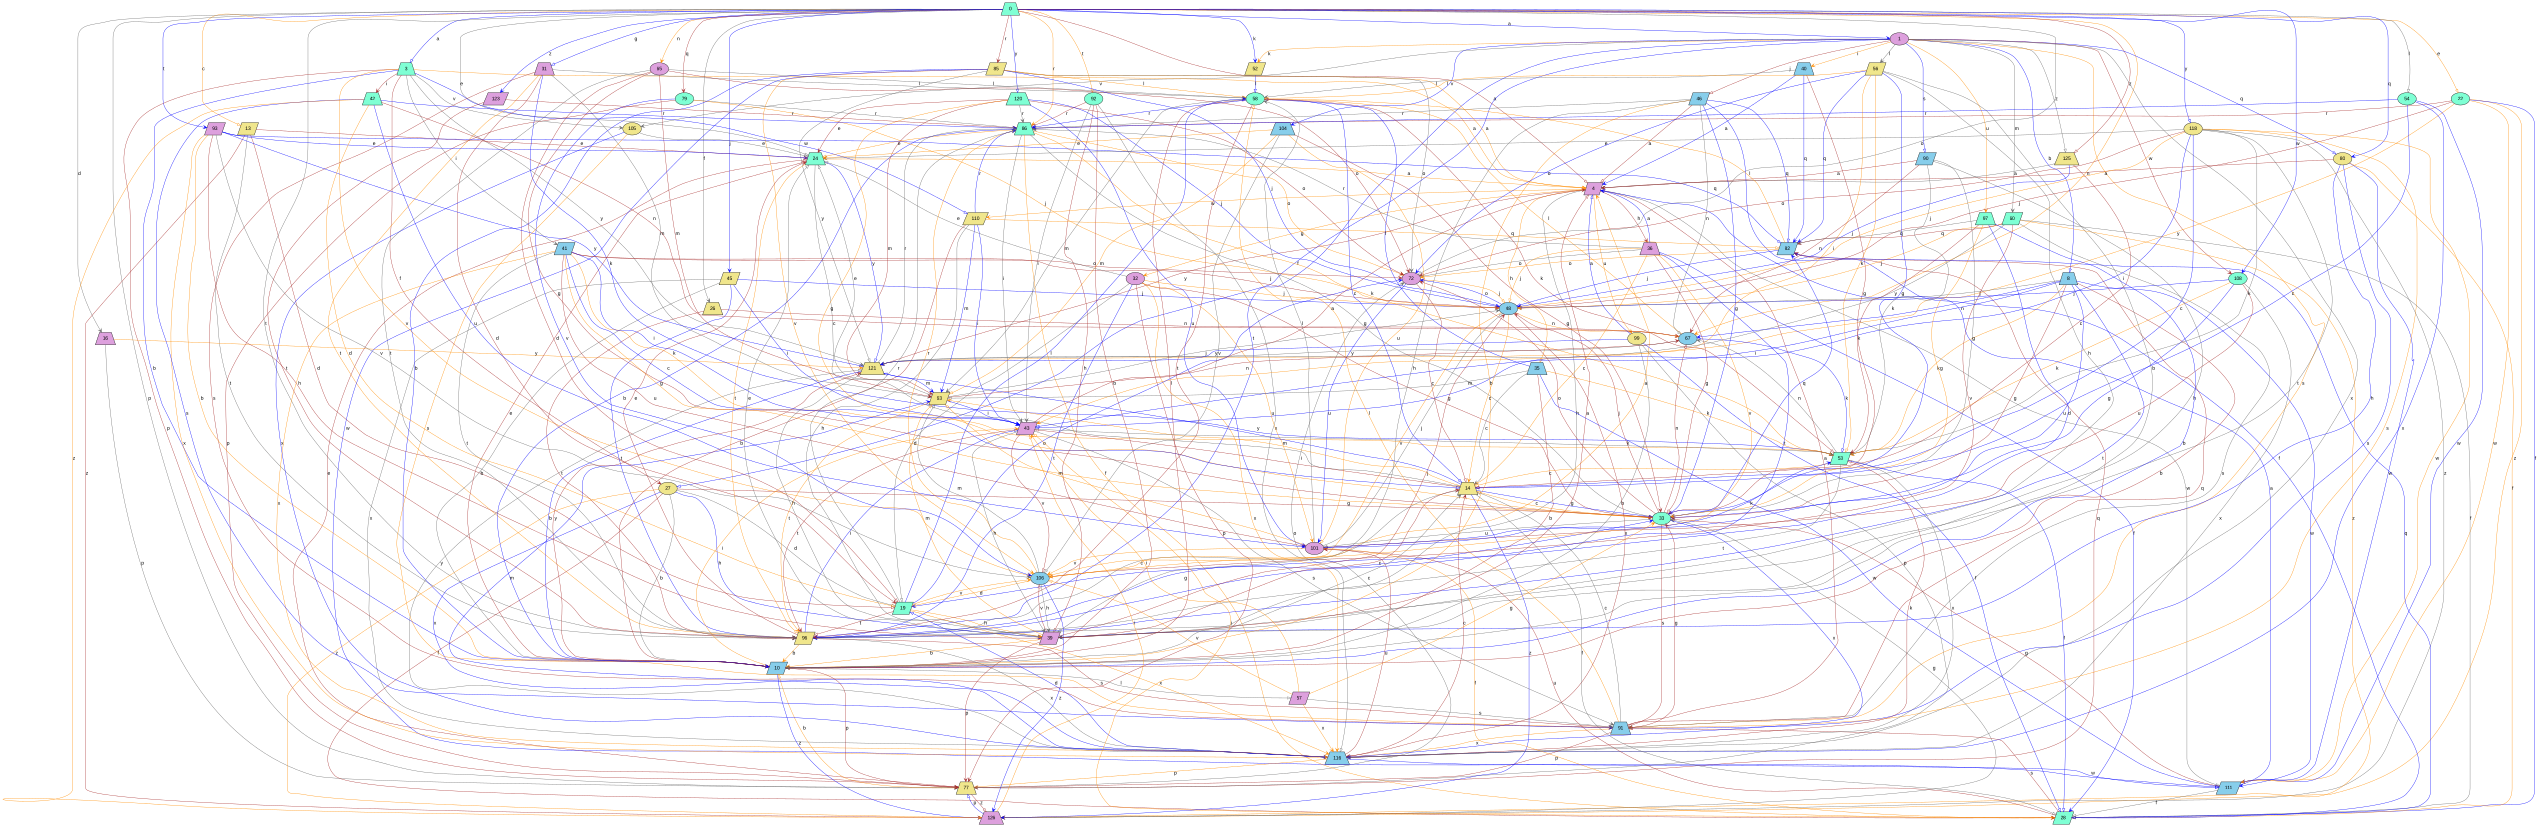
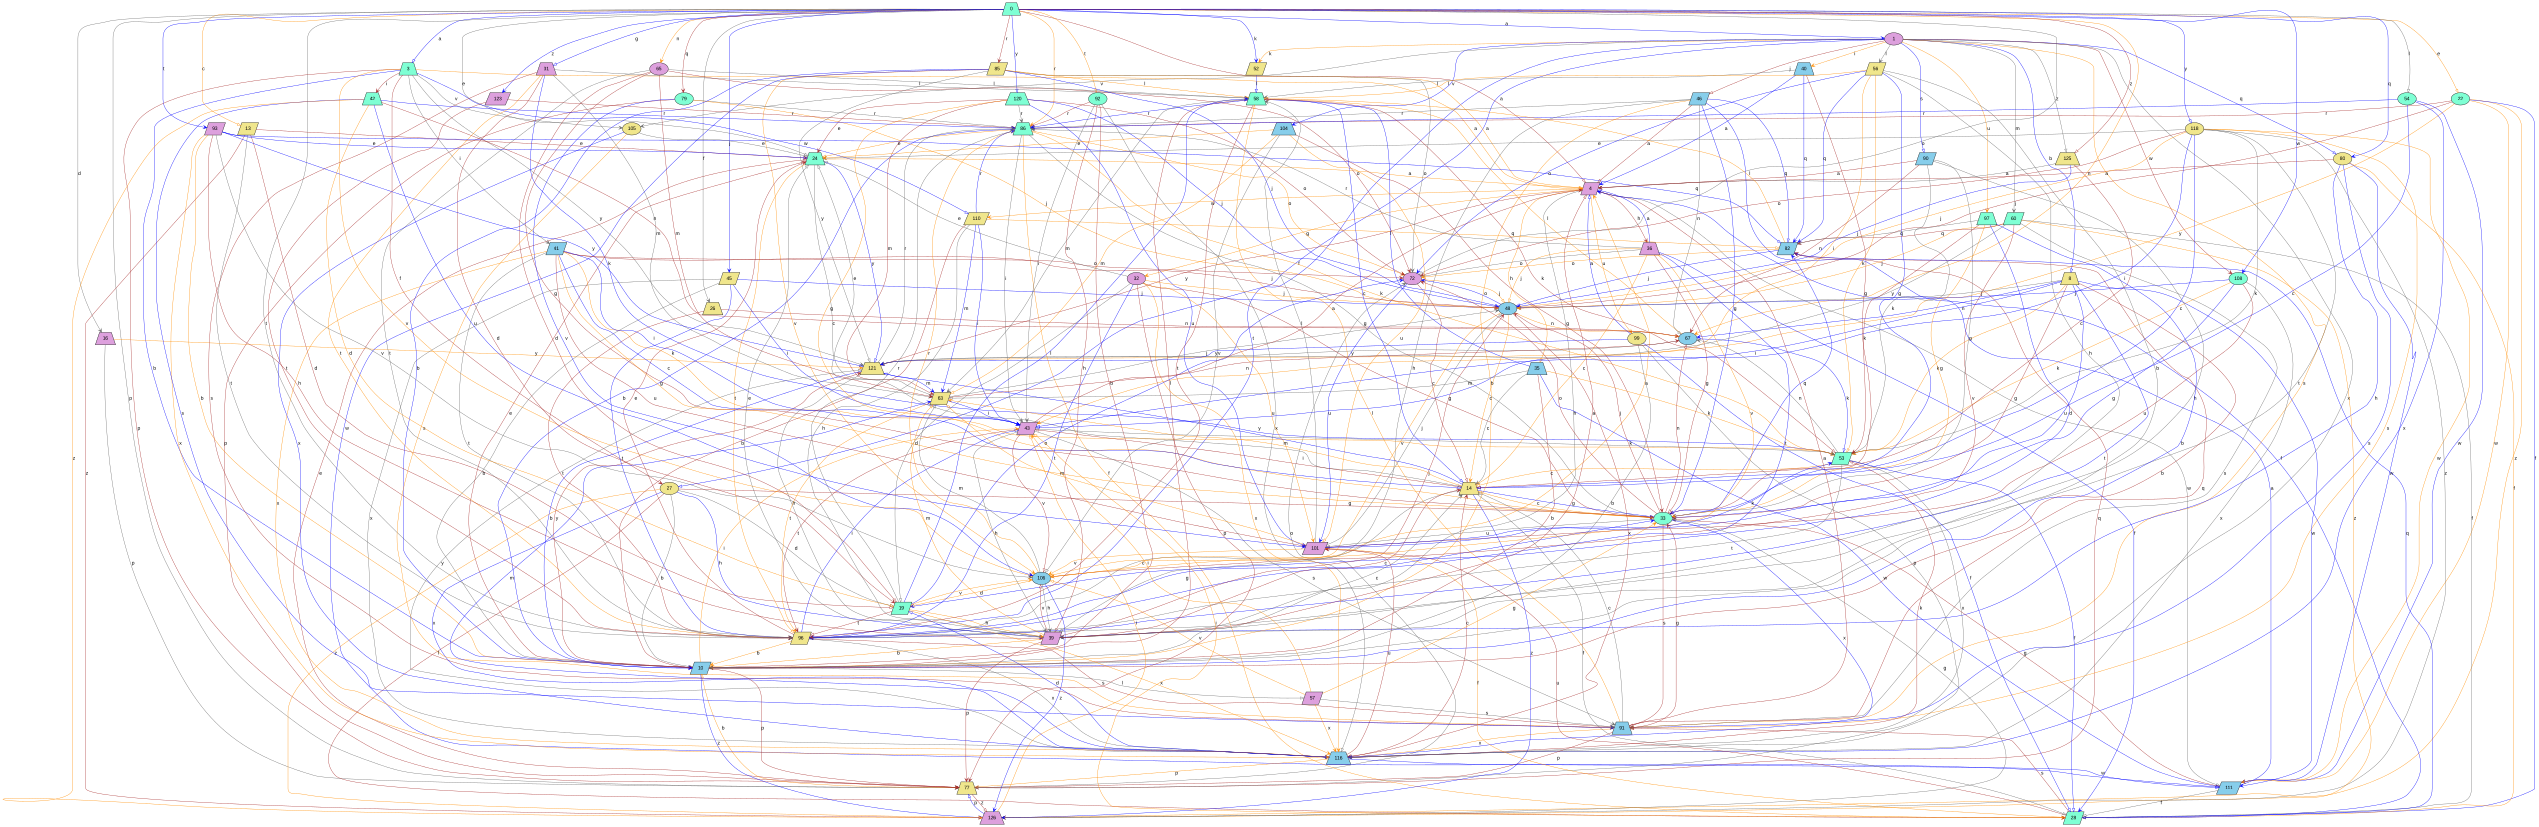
node "58": shape ellipse -> trapezium
node "8": fillcolor skyblue -> khaki
node "101": shape ellipse -> parallelogram
